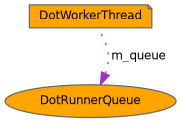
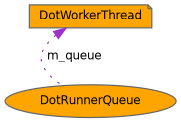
edge "DotWorkerThread" -> "DotRunnerQueue": reversed
